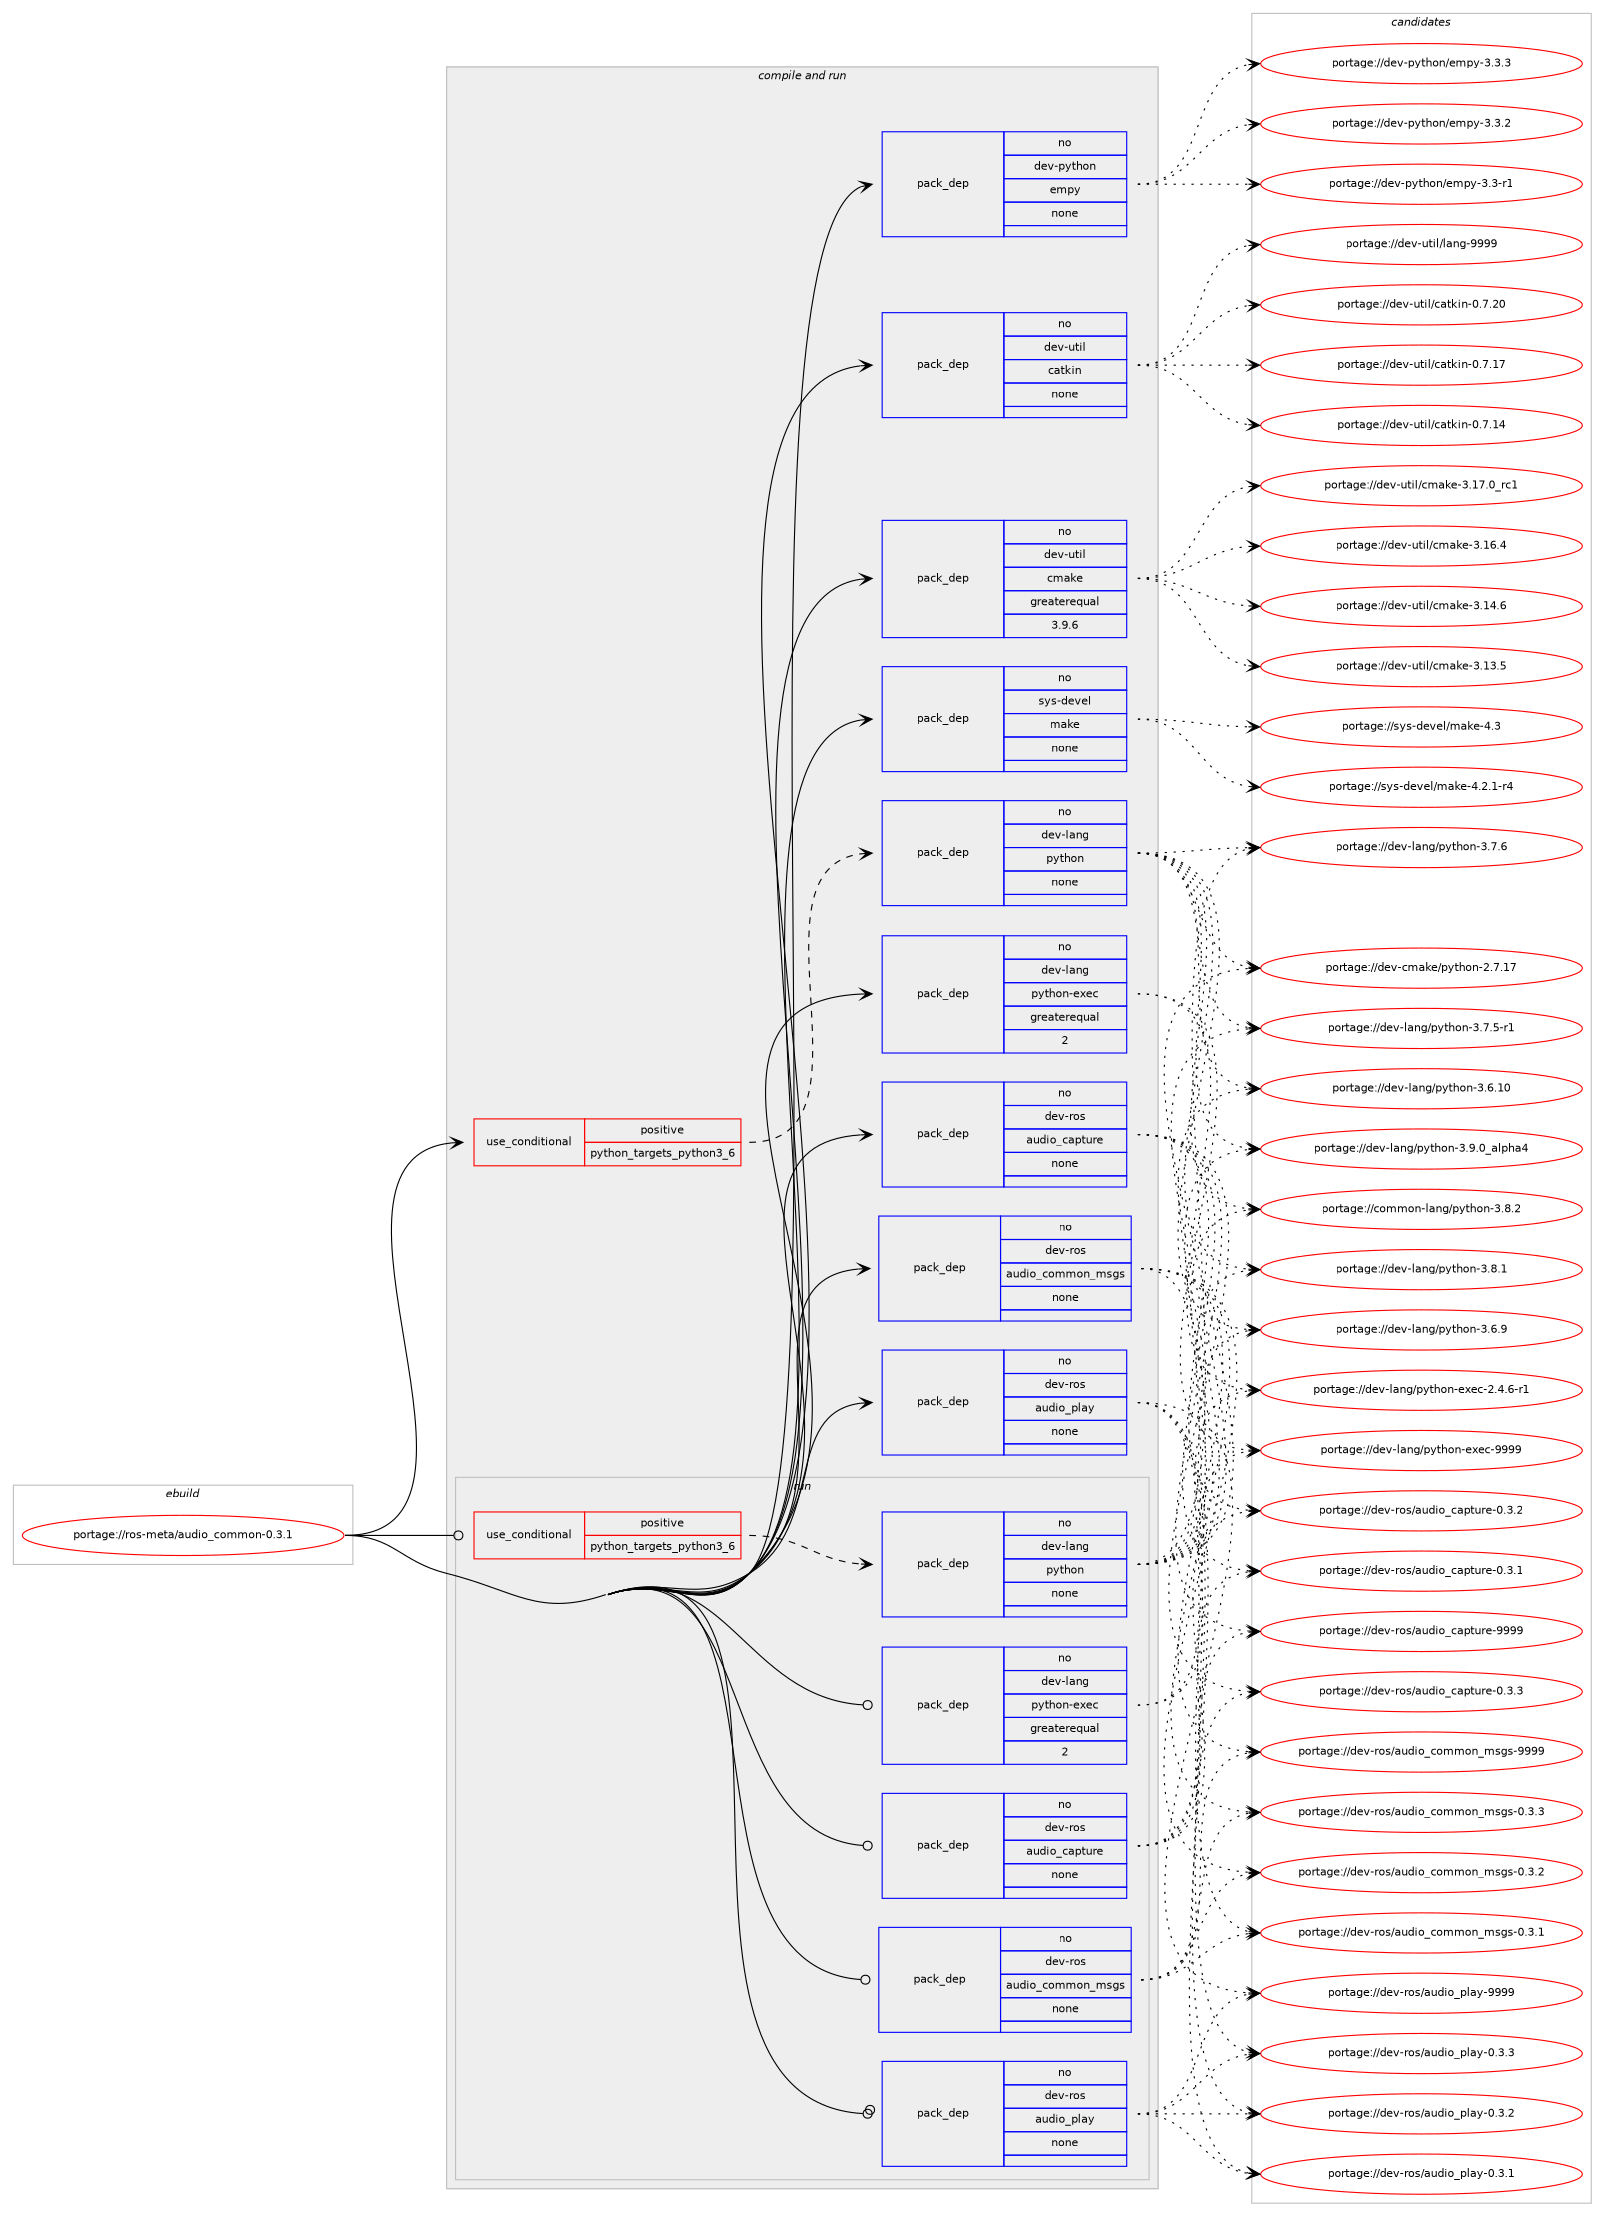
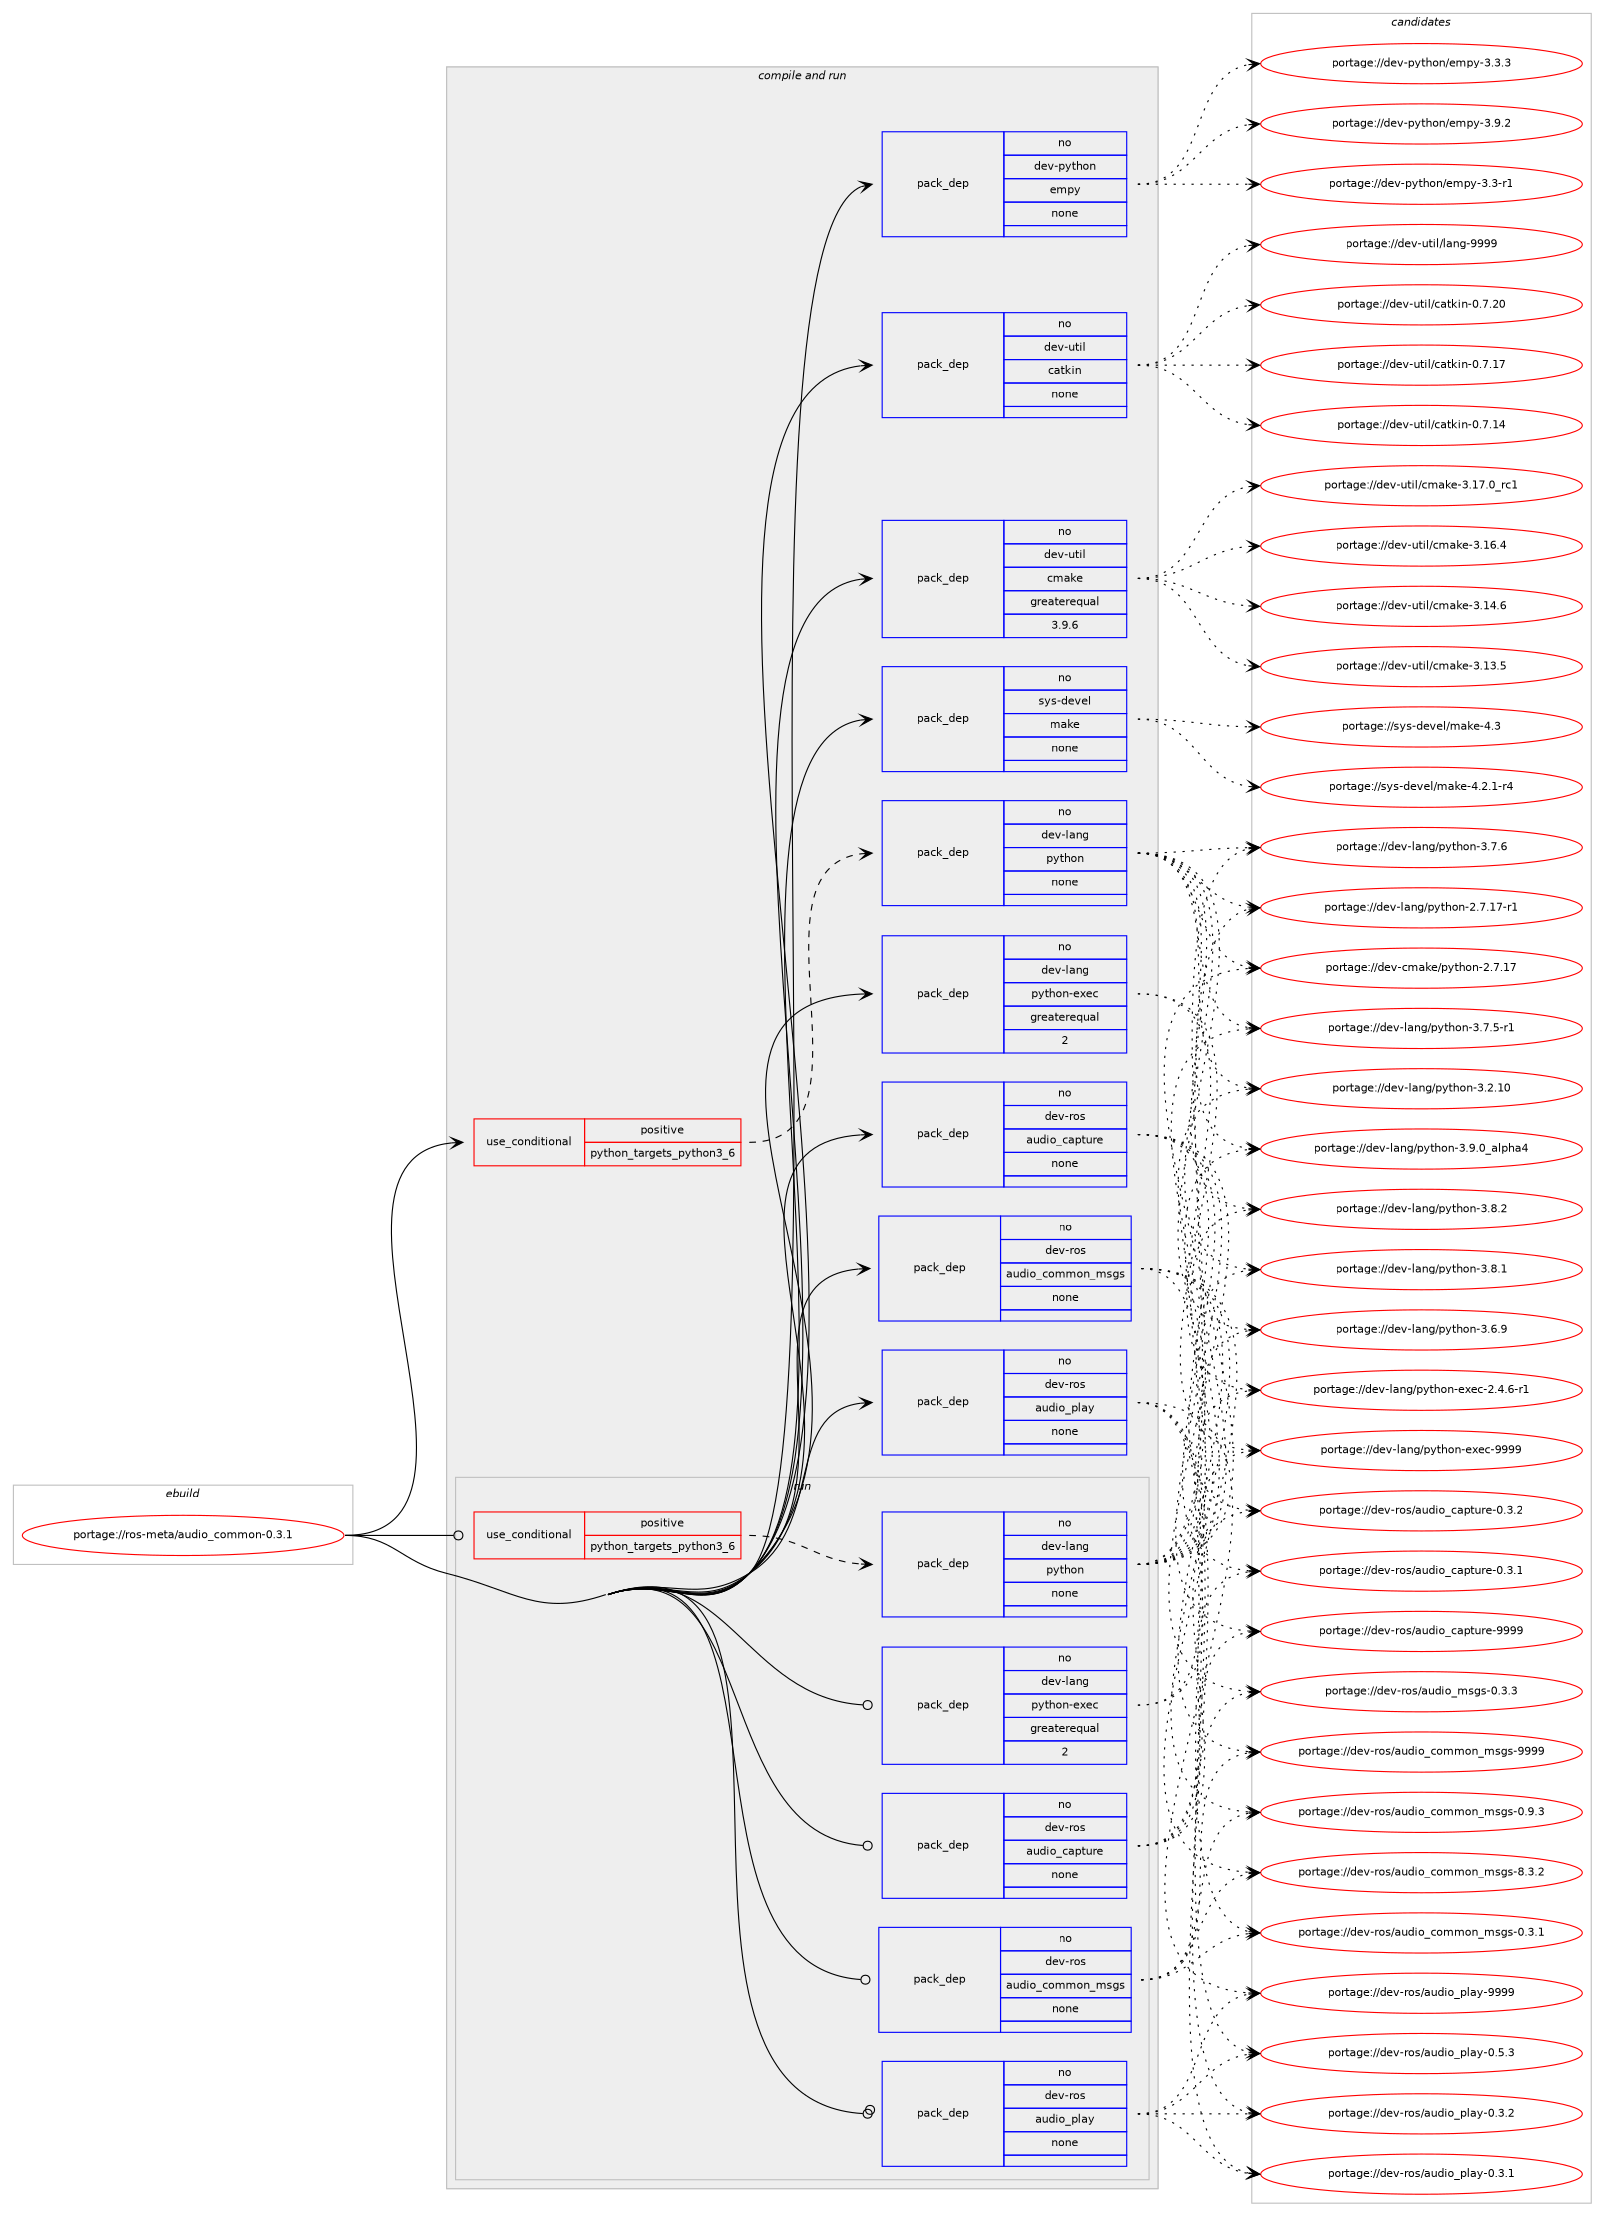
node "portage://dev-python/empy-3.3.2": label "portage://dev-python/empy-3.3.2" -> "portage://dev-python/empy-3.9.2"
node "portage://dev-lang/python-2.7.17-r1": added
node "portage://dev-lang/python-3.6.10": label "portage://dev-lang/python-3.6.10" -> "portage://dev-lang/python-3.2.10"
node "portage://common-lang/python-3.8.2": label "portage://common-lang/python-3.8.2" -> "portage://dev-lang/python-3.8.2"
node "portage://dev-ros/audio_capture-0.3.3": label "portage://dev-ros/audio_capture-0.3.3" -> "portage://dev-ros/audio_msgs-0.3.3"
node "portage://dev-ros/audio_common_msgs-0.3.3": label "portage://dev-ros/audio_common_msgs-0.3.3" -> "portage://dev-ros/audio_common_msgs-0.9.3"
node "portage://dev-ros/audio_common_msgs-0.3.2": label "portage://dev-ros/audio_common_msgs-0.3.2" -> "portage://dev-ros/audio_common_msgs-8.3.2"
node "portage://dev-ros/audio_play-0.3.3": label "portage://dev-ros/audio_play-0.3.3" -> "portage://dev-ros/audio_play-0.5.3"
